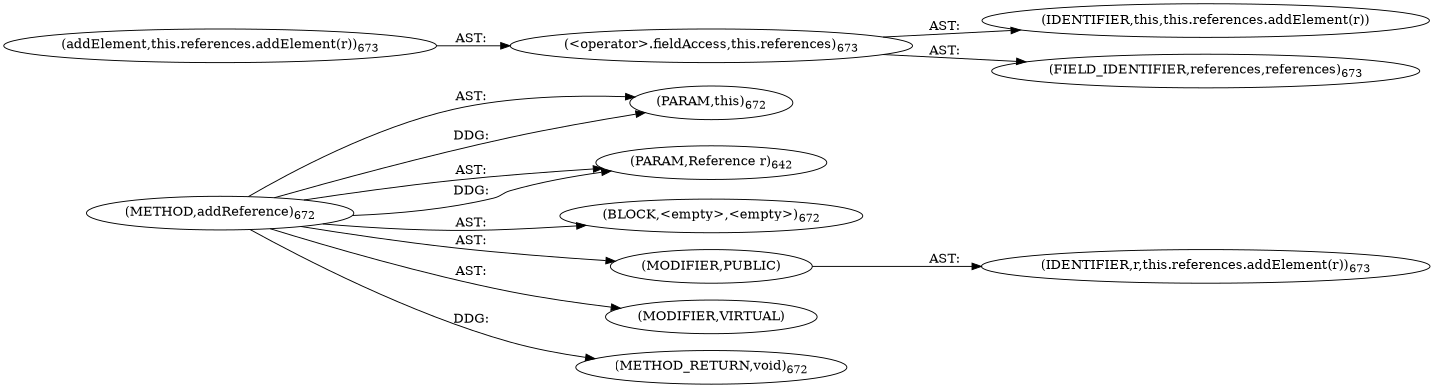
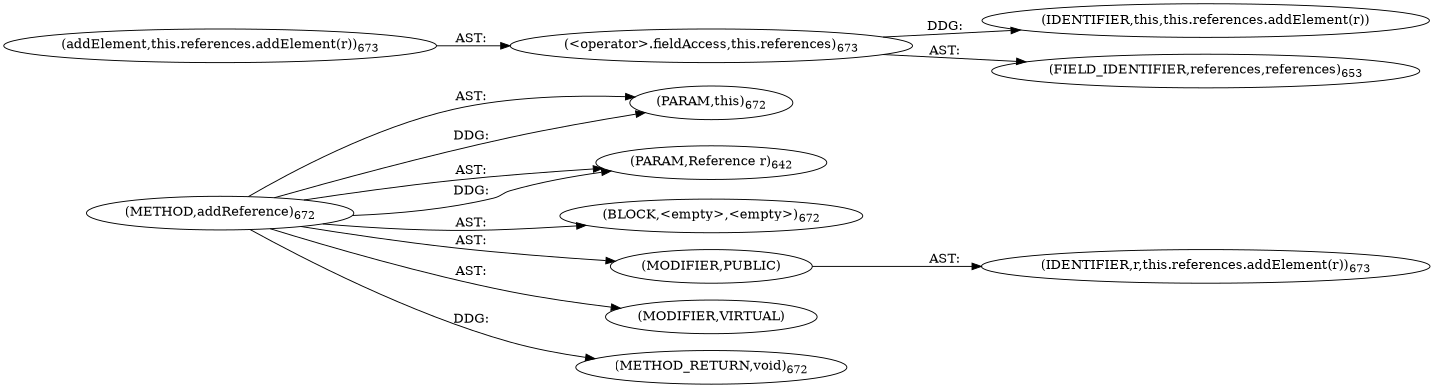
edge "(<operator>.fieldAccess,this.references)" -> "(IDENTIFIER,this,this.references.addElement(r))": label "AST: " -> "DDG: "
node "(FIELD_IDENTIFIER,references,references)": text "673" -> "653"
